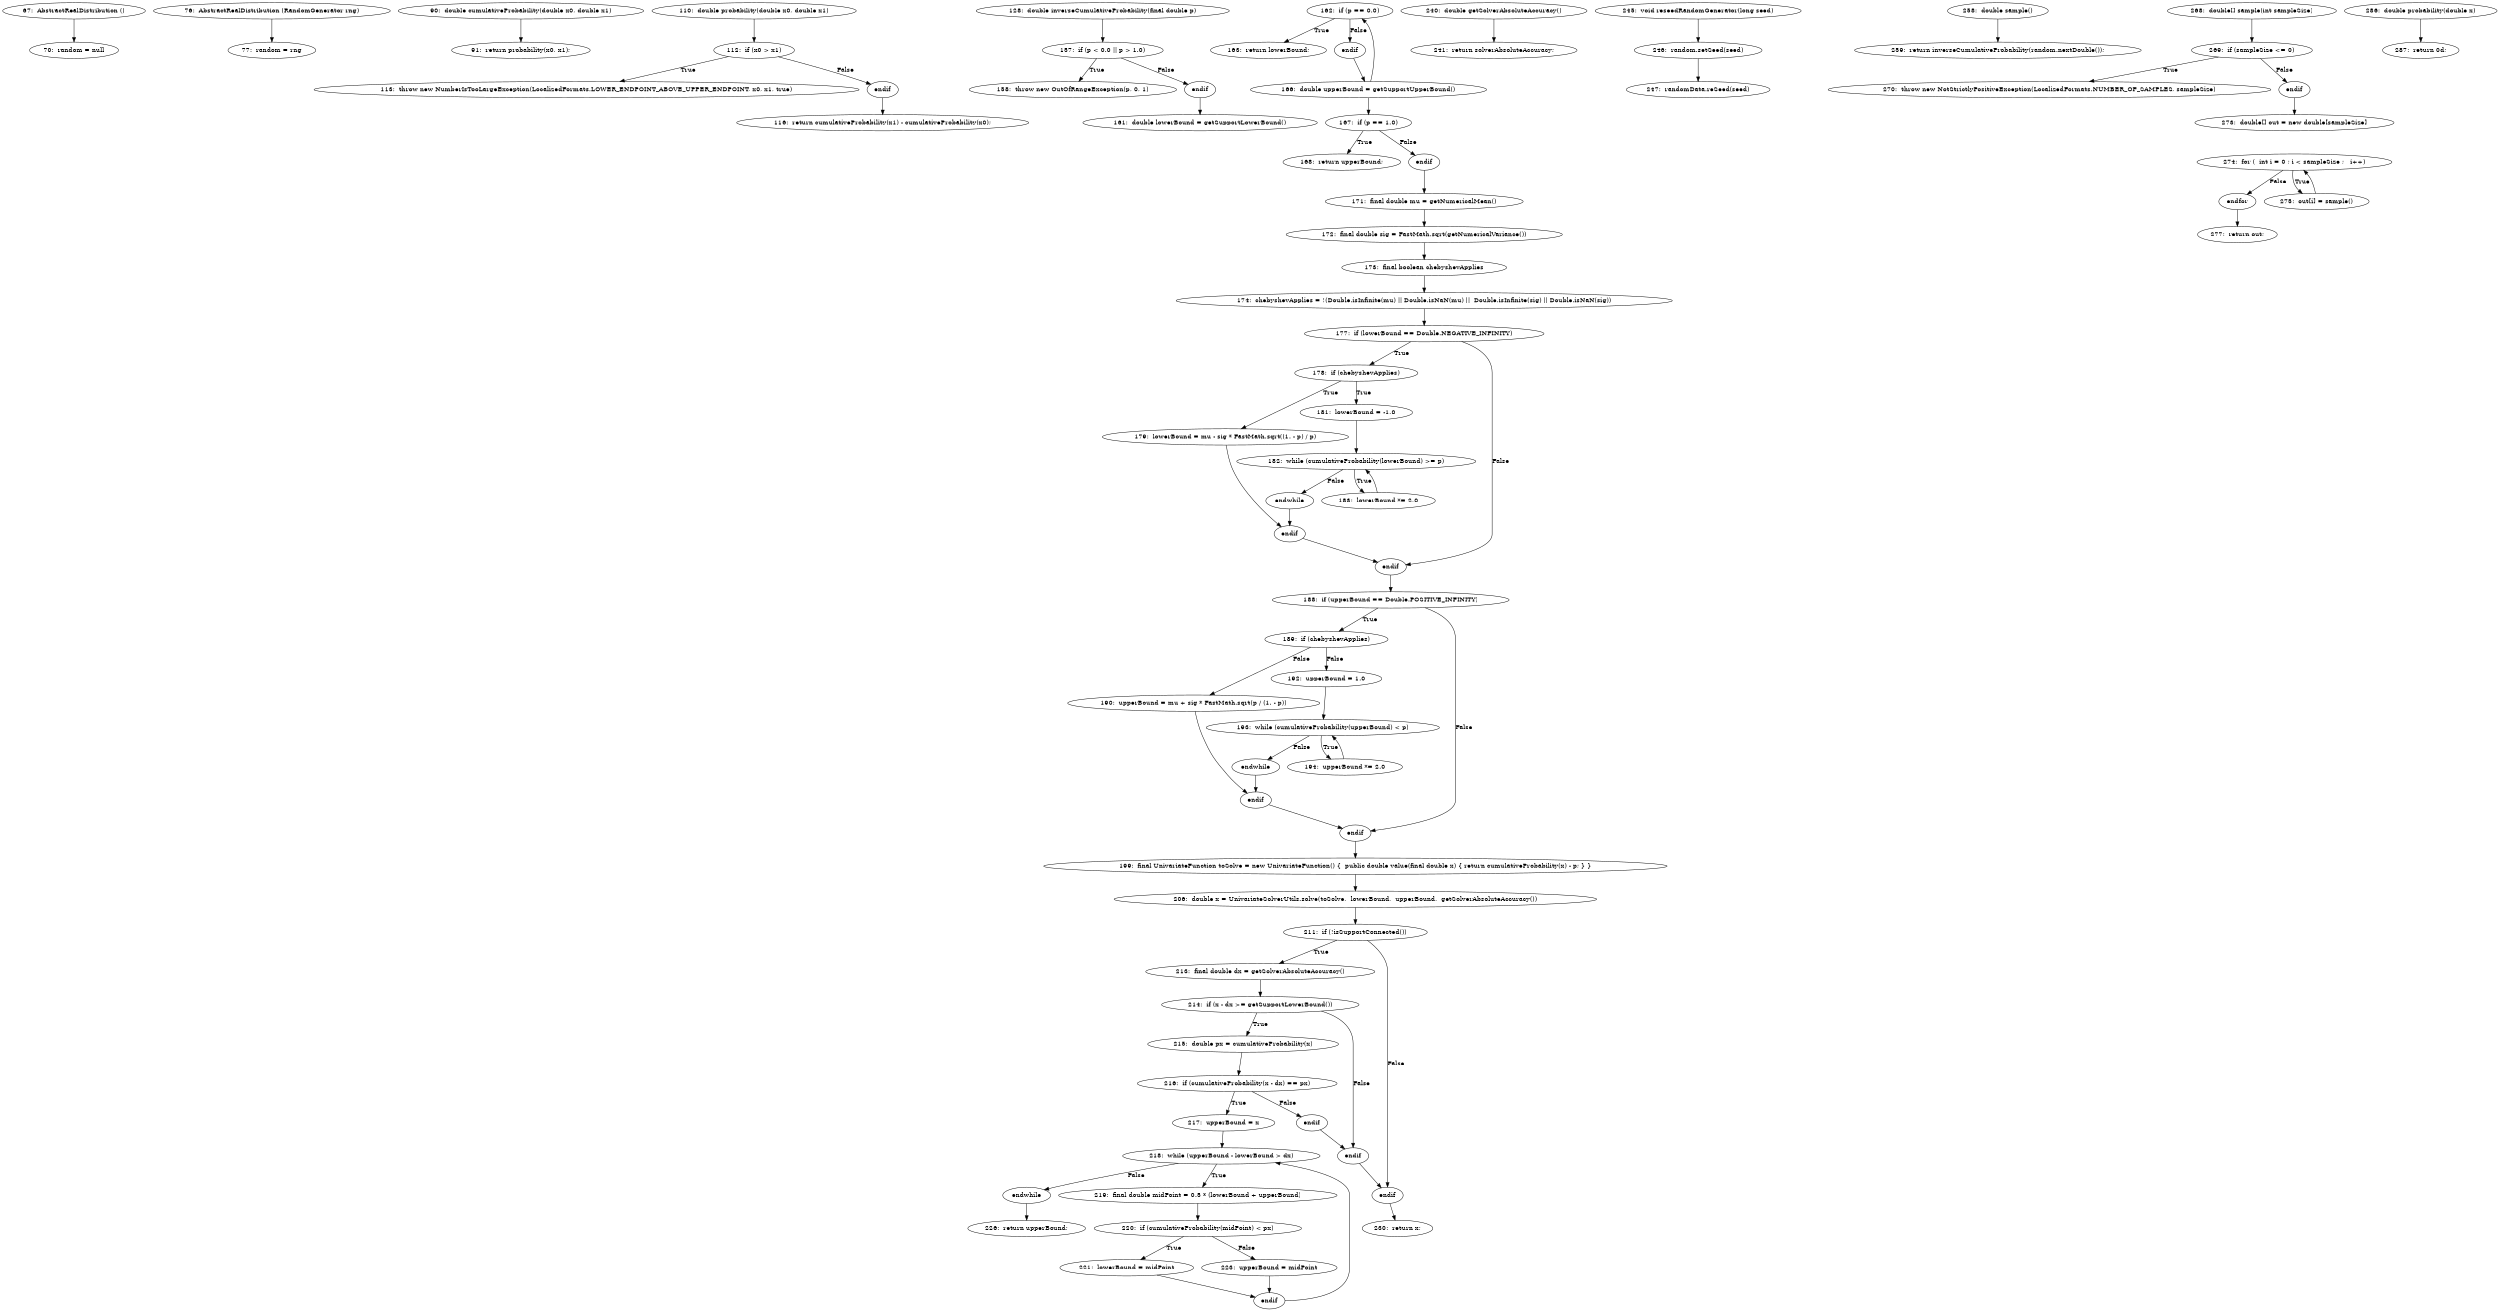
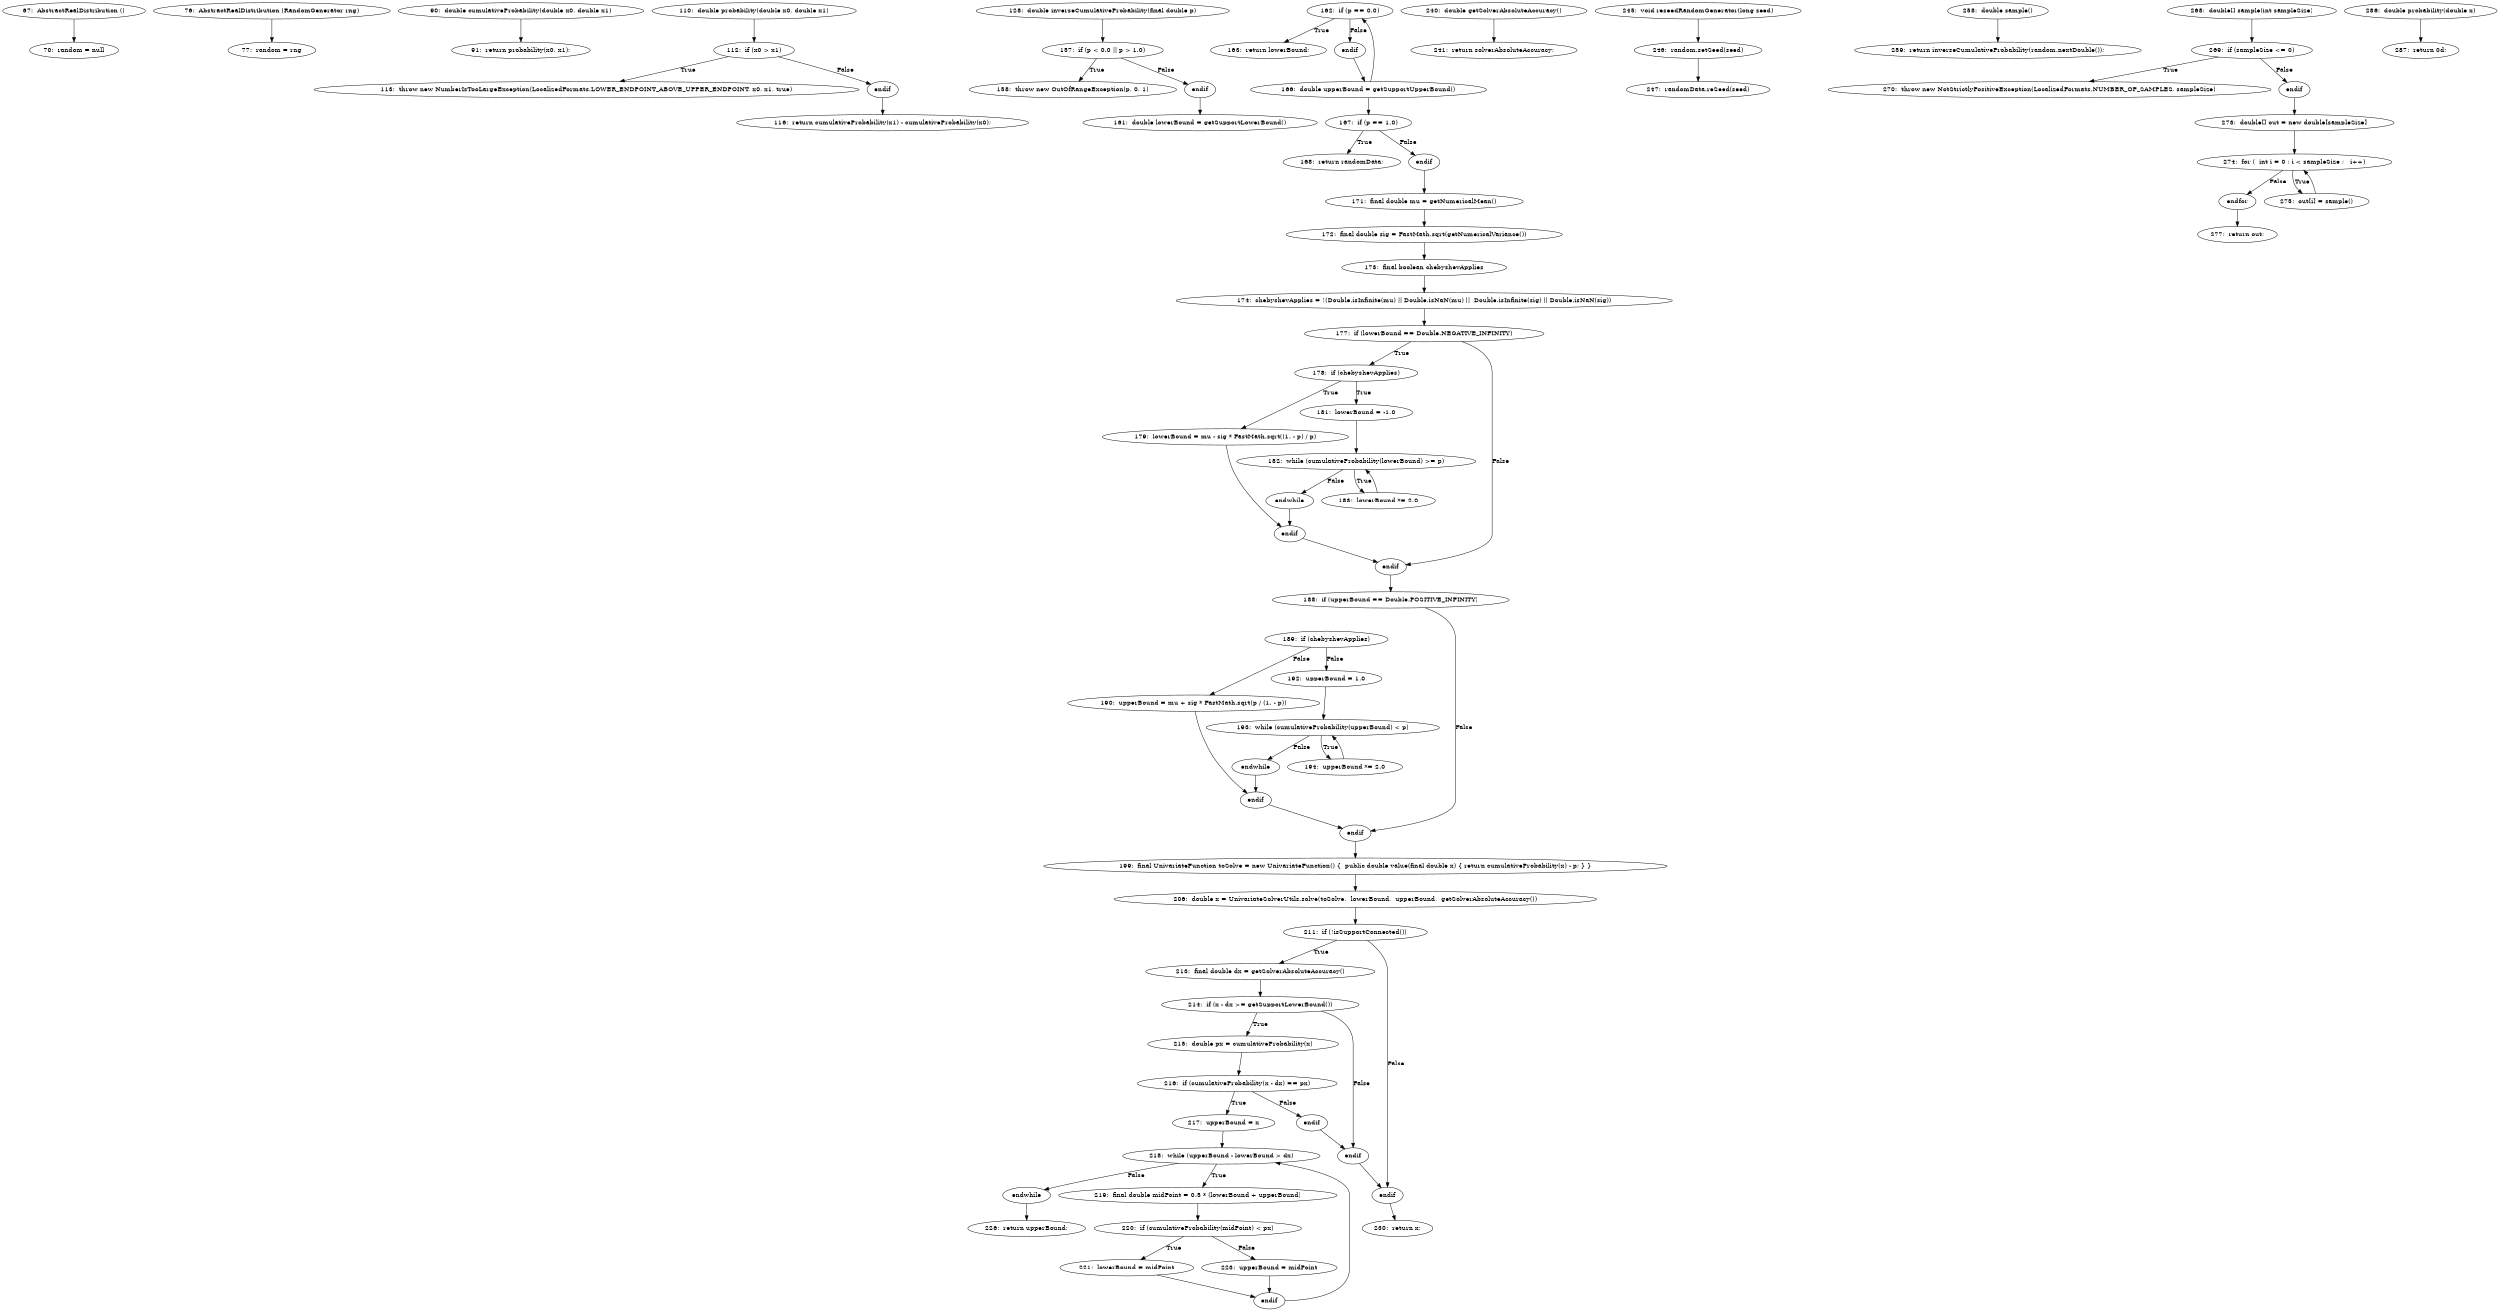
edge "273:  double[] out = new double[sampleSize]" -> "274:  for (  int i = 0 ; i < sampleSize ;   i++)": added
node "168:  return upperBound;": label "168:  return upperBound;" -> "168:  return randomData;"
edge "188:  if (upperBound == Double.POSITIVE_INFINITY)" -> "189:  if (chebyshevApplies)": removed, label "True"
